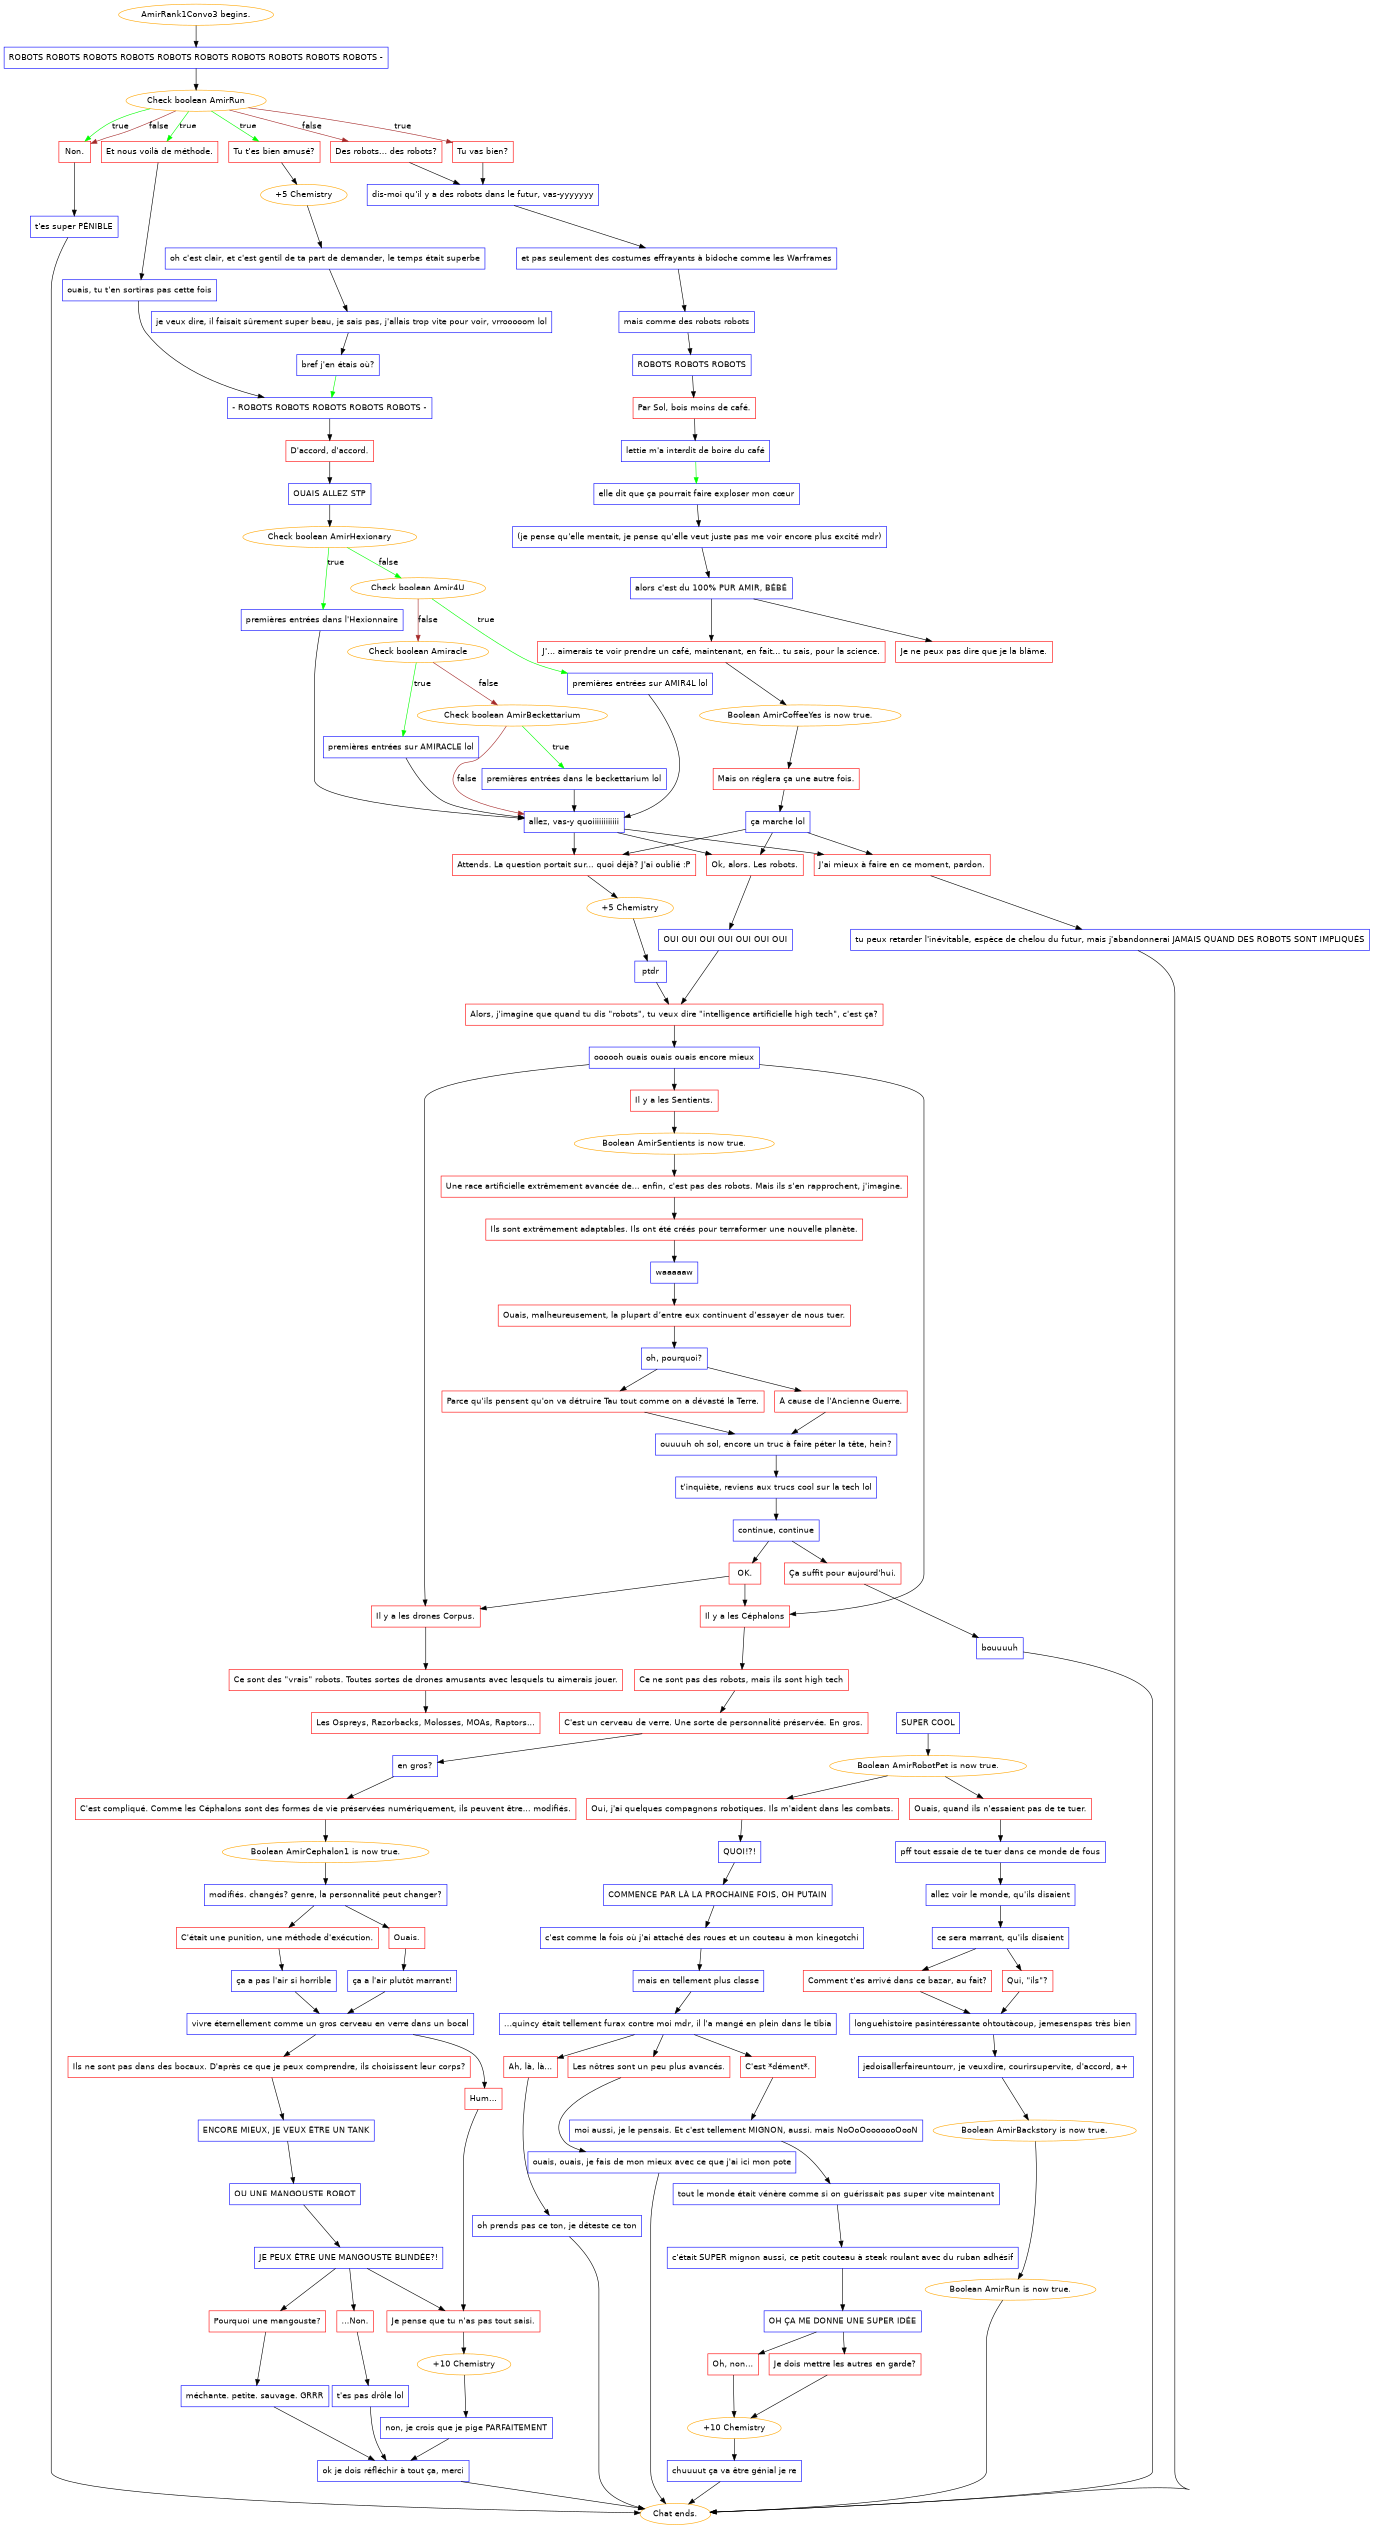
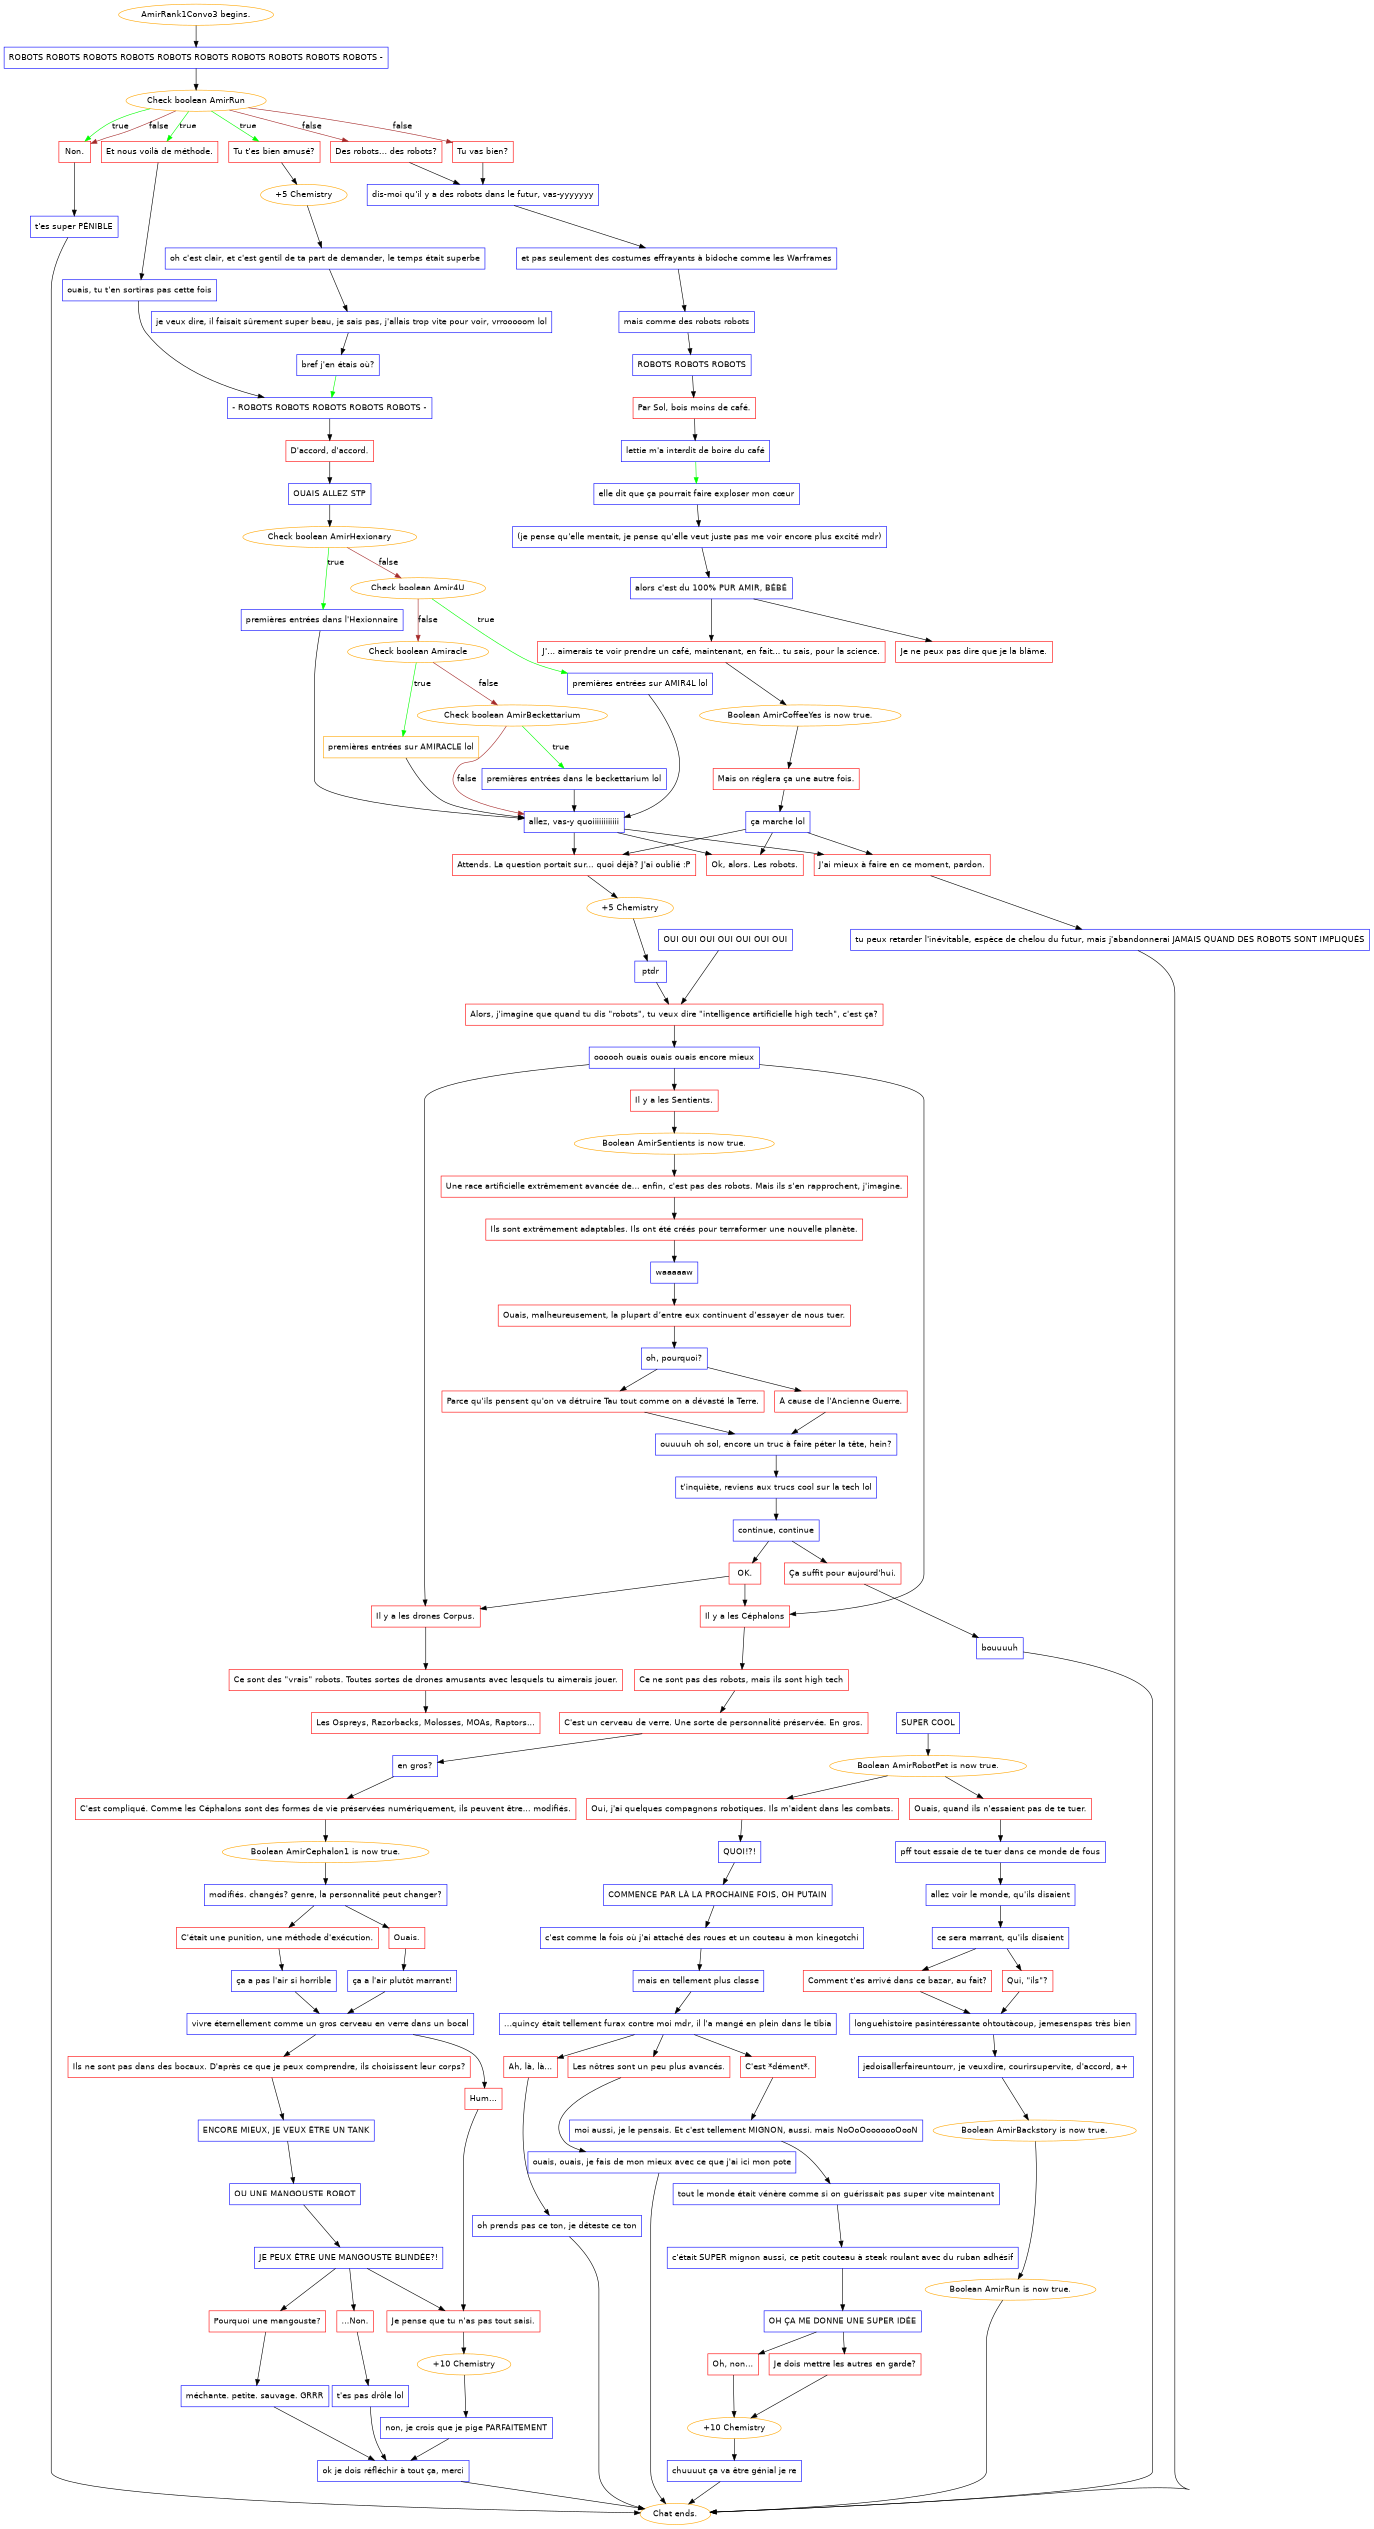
edge "Check boolean AmirRun" -> "Tu vas bien?": label "true" -> "false"
edge "Check boolean AmirHexionary" -> "Check boolean Amir4U": color green -> brown
node "premières entrées sur AMIRACLE lol": color blue -> orange
edge "Ok, alors. Les robots." -> "OUI OUI OUI OUI OUI OUI OUI": removed
